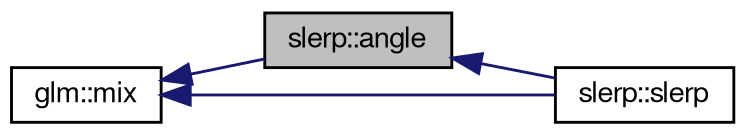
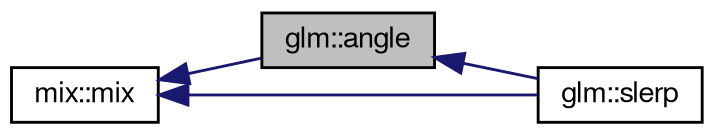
node "slerp::angle": label "slerp::angle" -> "glm::angle"
node "glm::mix": label "glm::mix" -> "mix::mix"
node "slerp::slerp": label "slerp::slerp" -> "glm::slerp"
